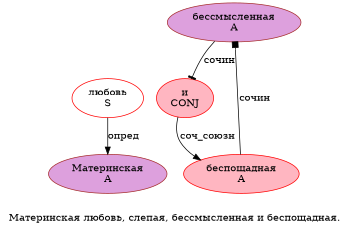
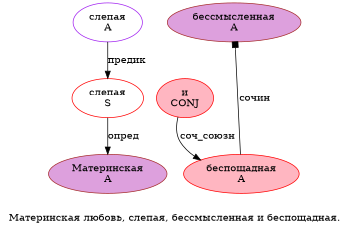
node "слепая A": added
edge "бессмысленная A" -> "и CONJ": removed, label "сочин"
node "любовь S": label "любовь S" -> "слепая S"
